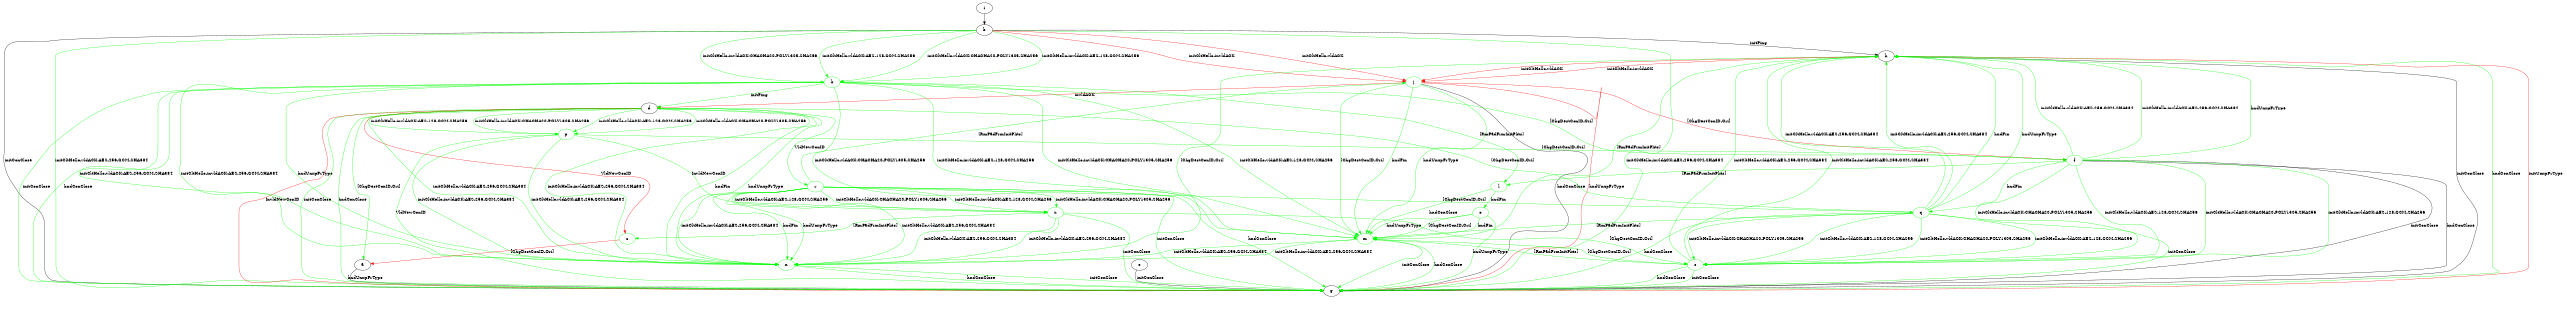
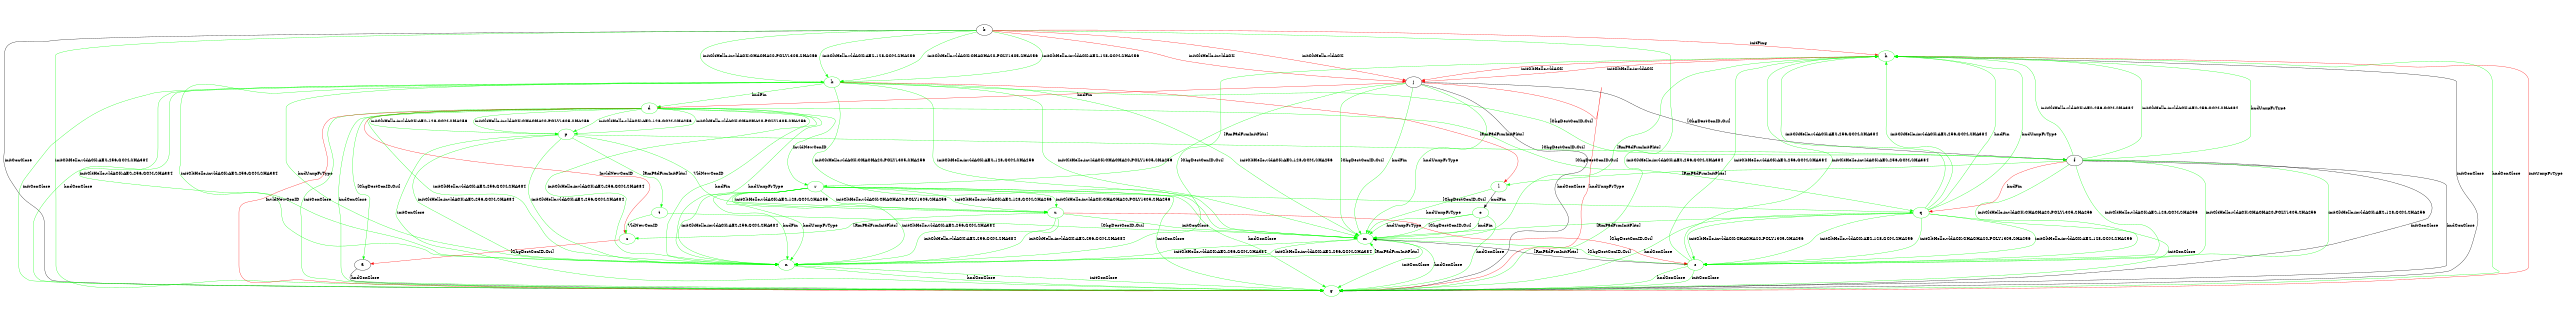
node "i": removed
edge "b" -> "h": color black -> red
node "h": color black -> green
node "j": color green -> black
edge "k" -> "d": label "initPing " -> "hndFin "
edge "j" -> "d": label "invldACK " -> "hndFin "
edge "k" -> "l": color green -> red
node "d": color black -> green
edge "r" -> "j": reversed
edge "q" -> "d": reversed
edge "j" -> "f": color red -> black
edge "d" -> "r": label "VldNewConID " -> "InvldNewConID "
node "f": color green -> black
edge "d" -> "c": label "VldNewConID " -> "InvldNewConID "
edge "p" -> "u": label "InvldNewConID " -> "VldNewConID "
edge "f" -> "q": color green -> red
edge "l" -> "o": color green -> black
edge "p" -> "g": label "VldNewConID " -> "initConClose "
node "t": added
edge "l" -> "m": label "hndConClose " -> "hndUnxpFrType "
edge "u" -> "s": color green -> red
edge "o" -> "g": label "hndUnxpFrType " -> "hndConClose "
edge "s" -> "m": color green -> black
edge "n" -> "m": added, label "[RmPadFrmInitPkts]"
node "e": removed
edge "u" -> "g": now "u" -> "m"
edge "a" -> "g": label "hndUnxpFrType " -> "hndConClose "
node "g": color black -> green
